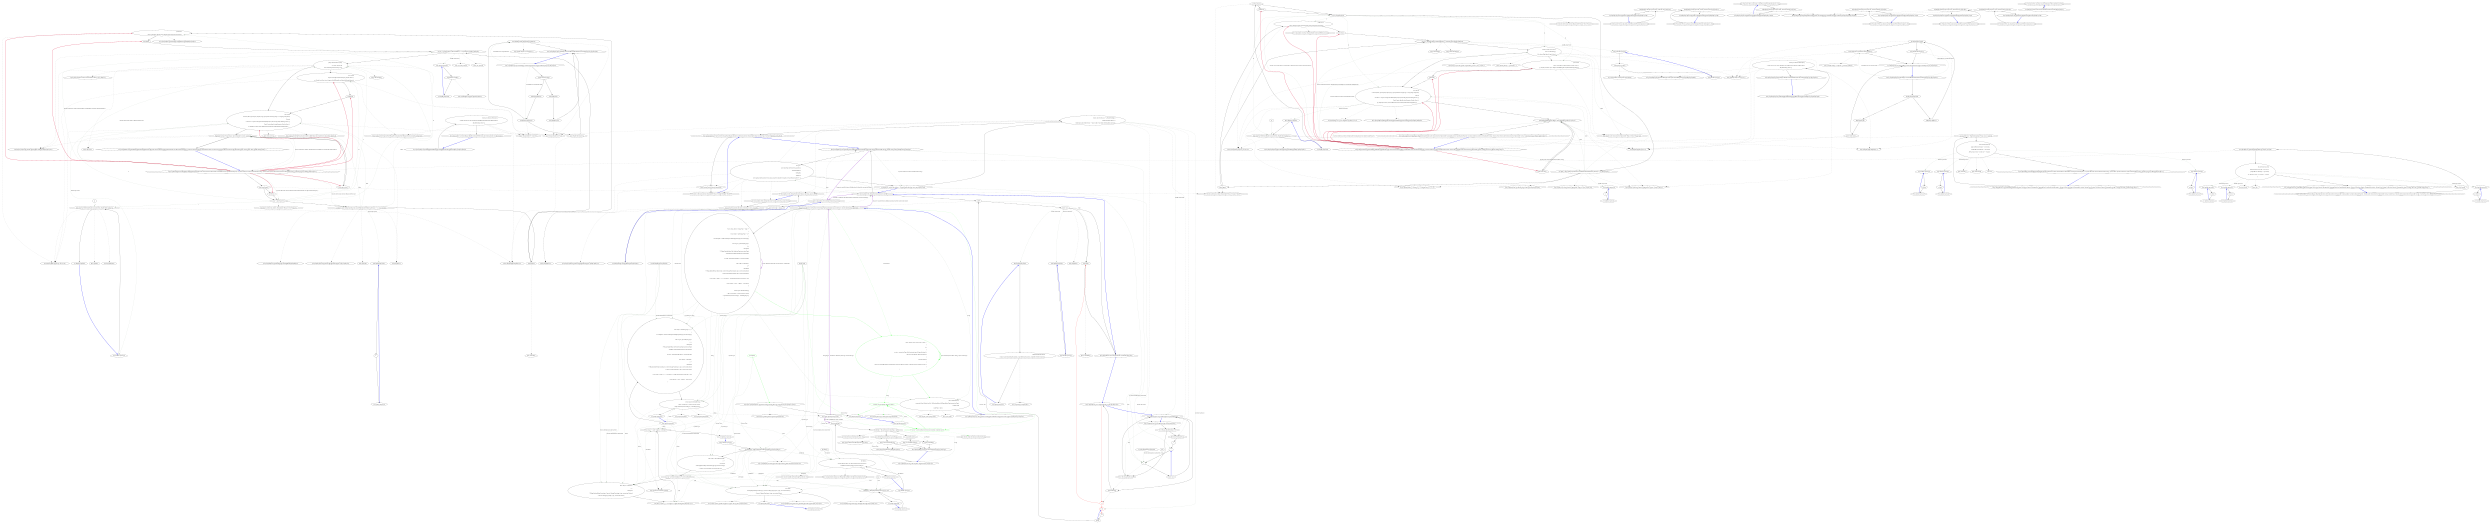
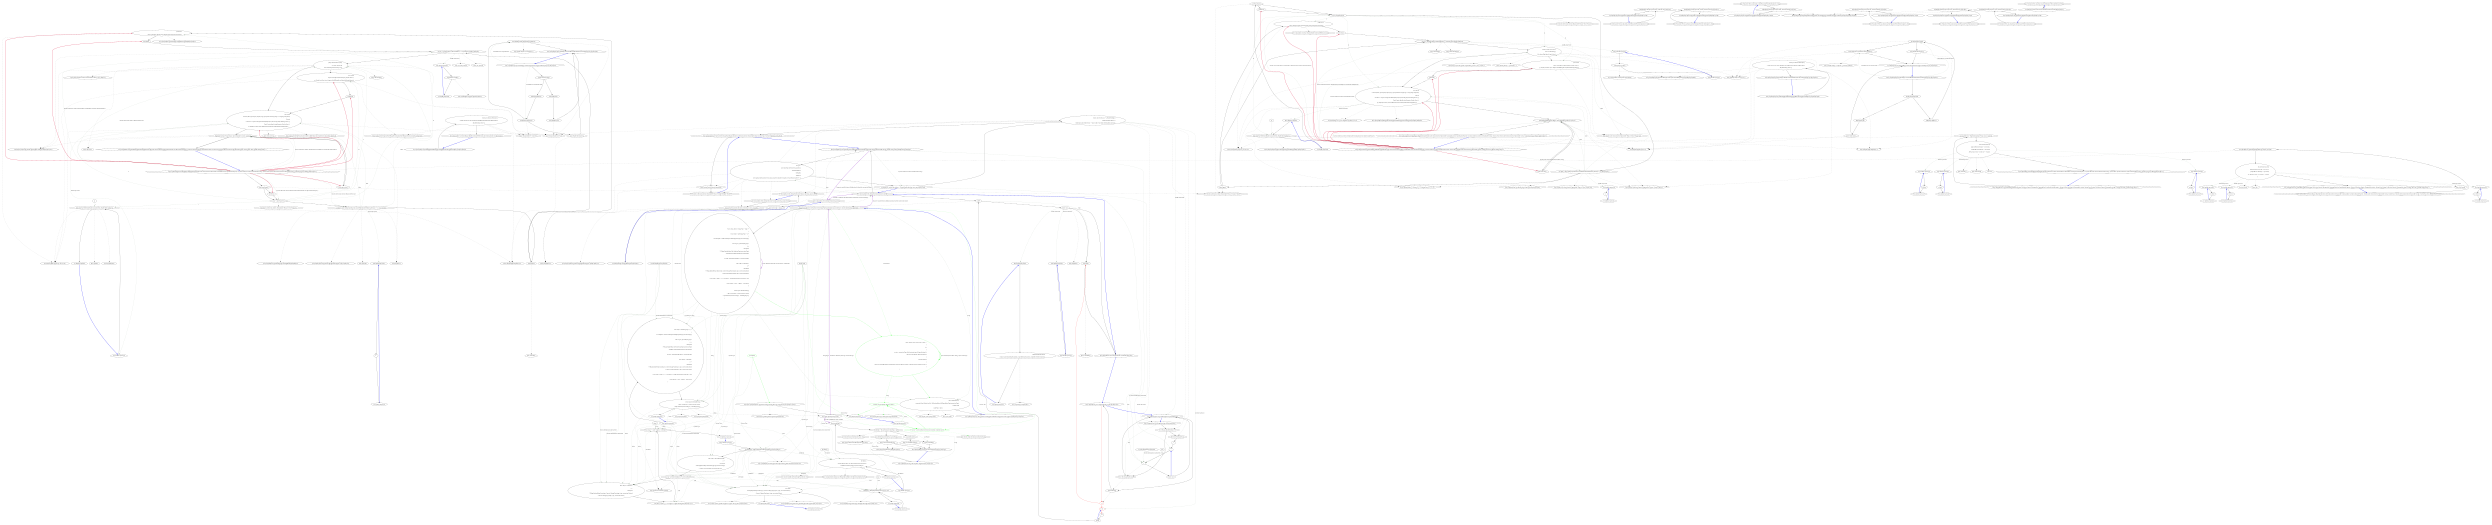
node "string": added
